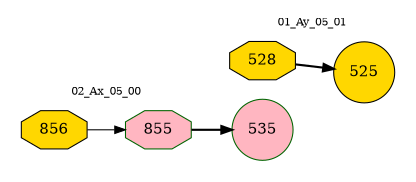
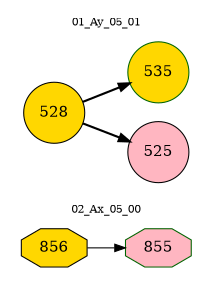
node "528": shape octagon -> circle
node "525": fillcolor gold -> lightpink
edge "855" -> "535": now "528" -> "535"
node "535": fillcolor lightpink -> gold
